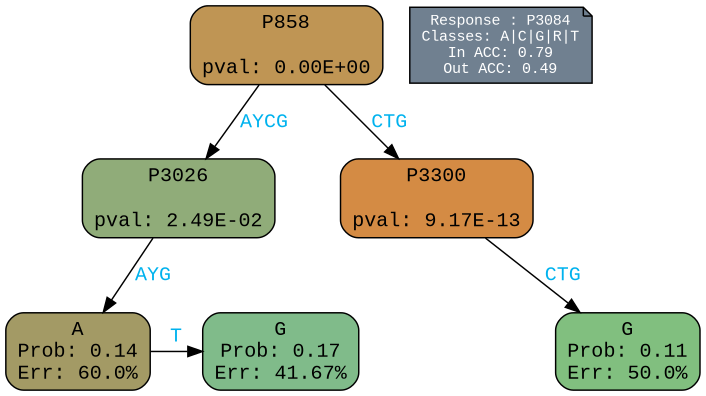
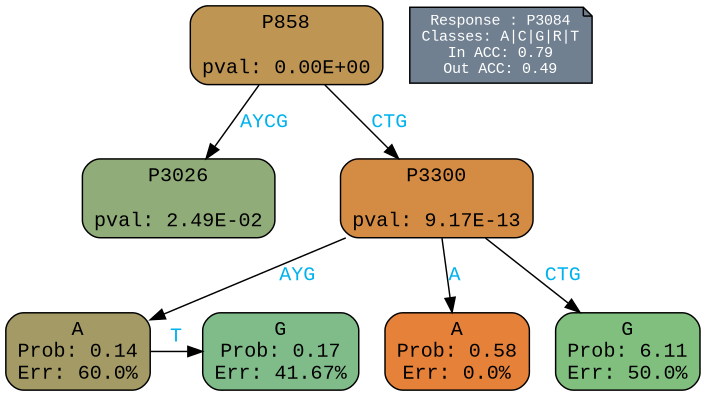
edge "P3026 pval: 2.49E-02" -> "A Prob: 0.14 Err: 60.0%": now "P3300 pval: 9.17E-13" -> "A Prob: 0.14 Err: 60.0%"
node "A Prob: 0.58 Err: 0.0%": added
node "G Prob: 0.11 Err: 50.0%": label "G Prob: 0.11 Err: 50.0%" -> "G Prob: 6.11 Err: 50.0%"
